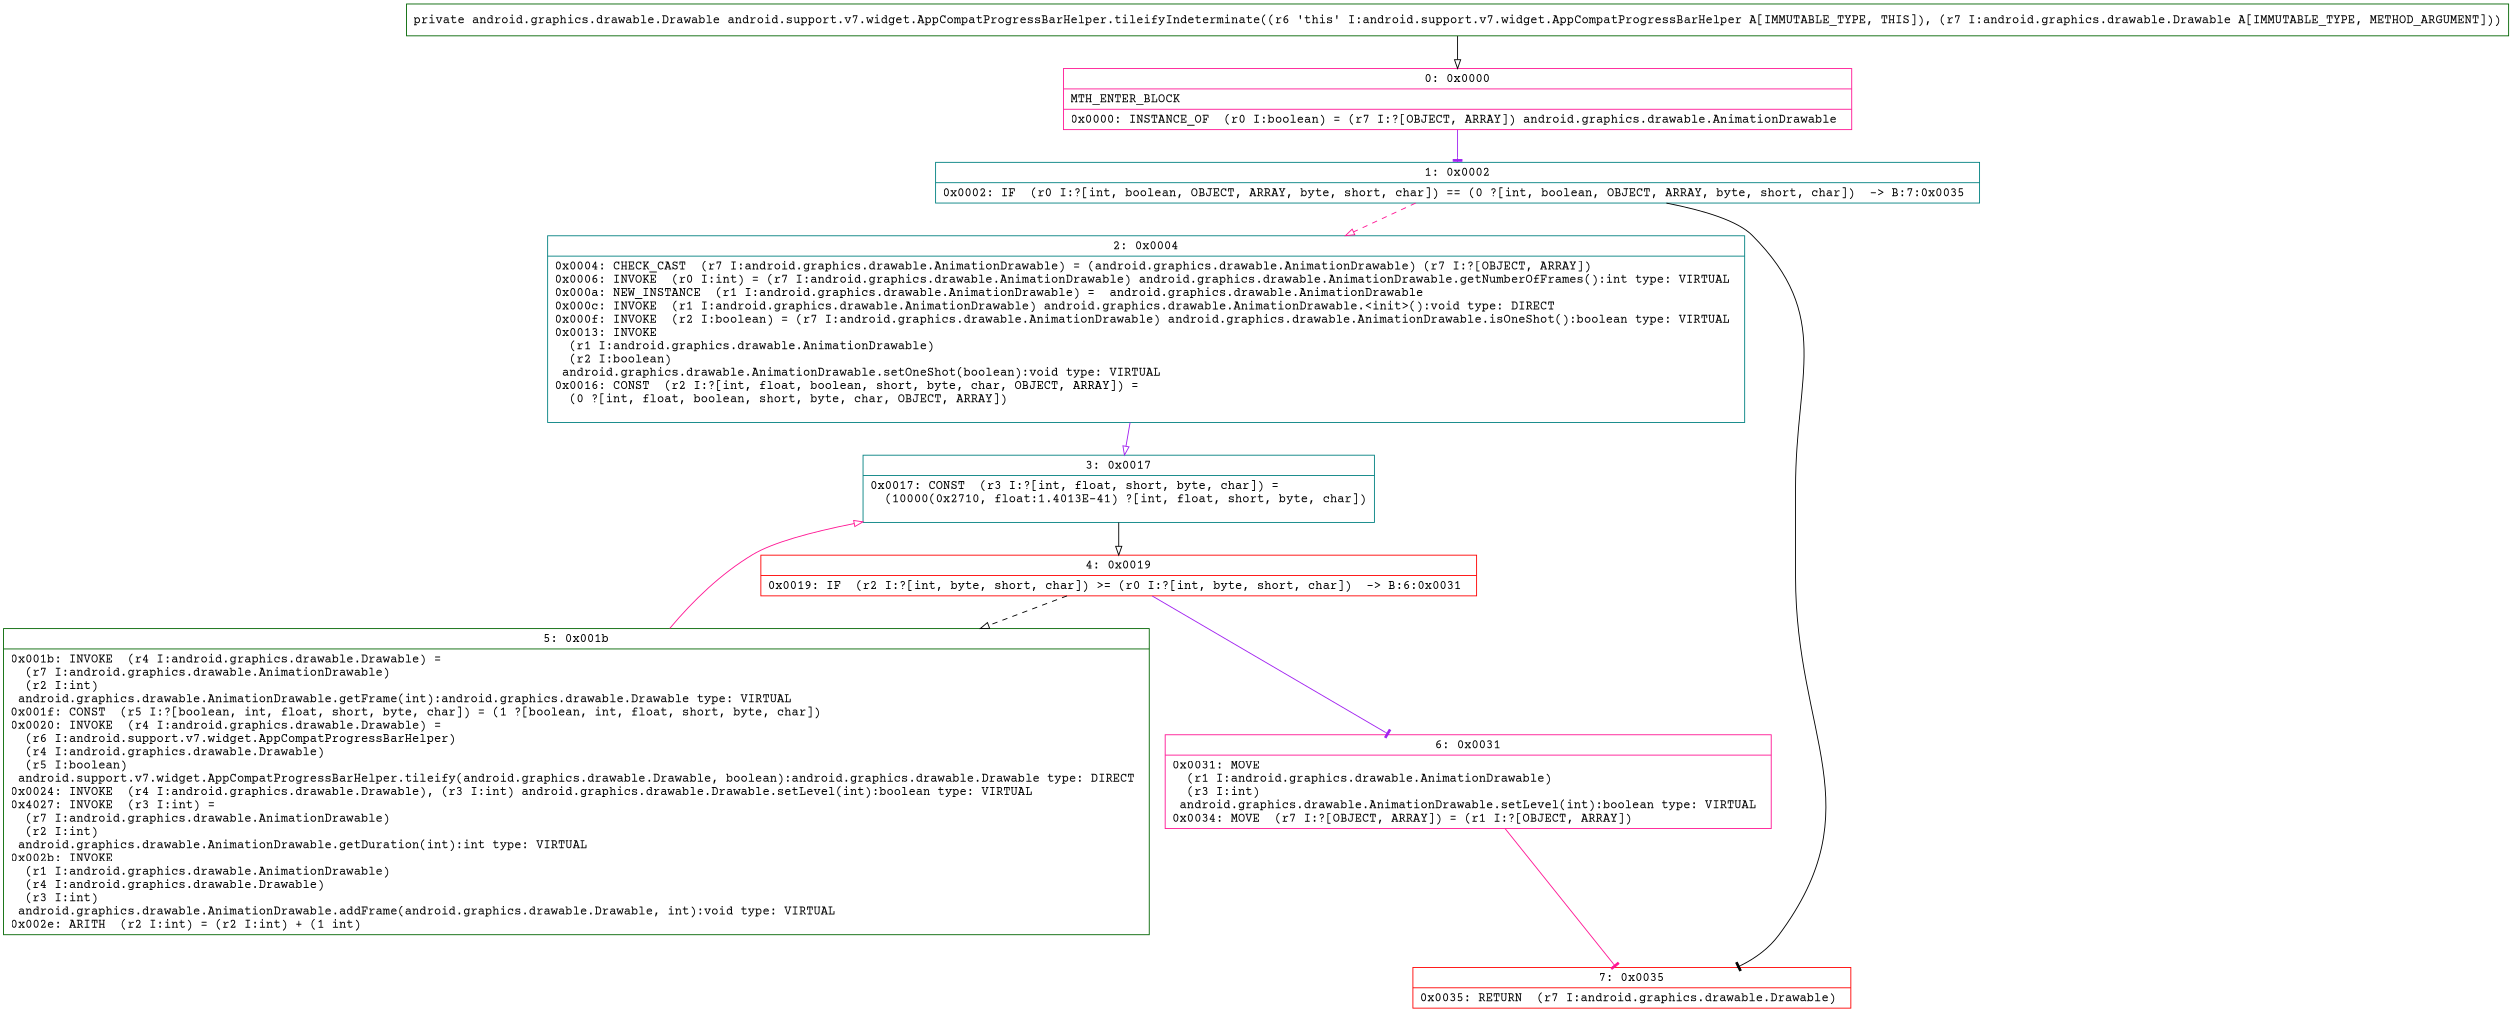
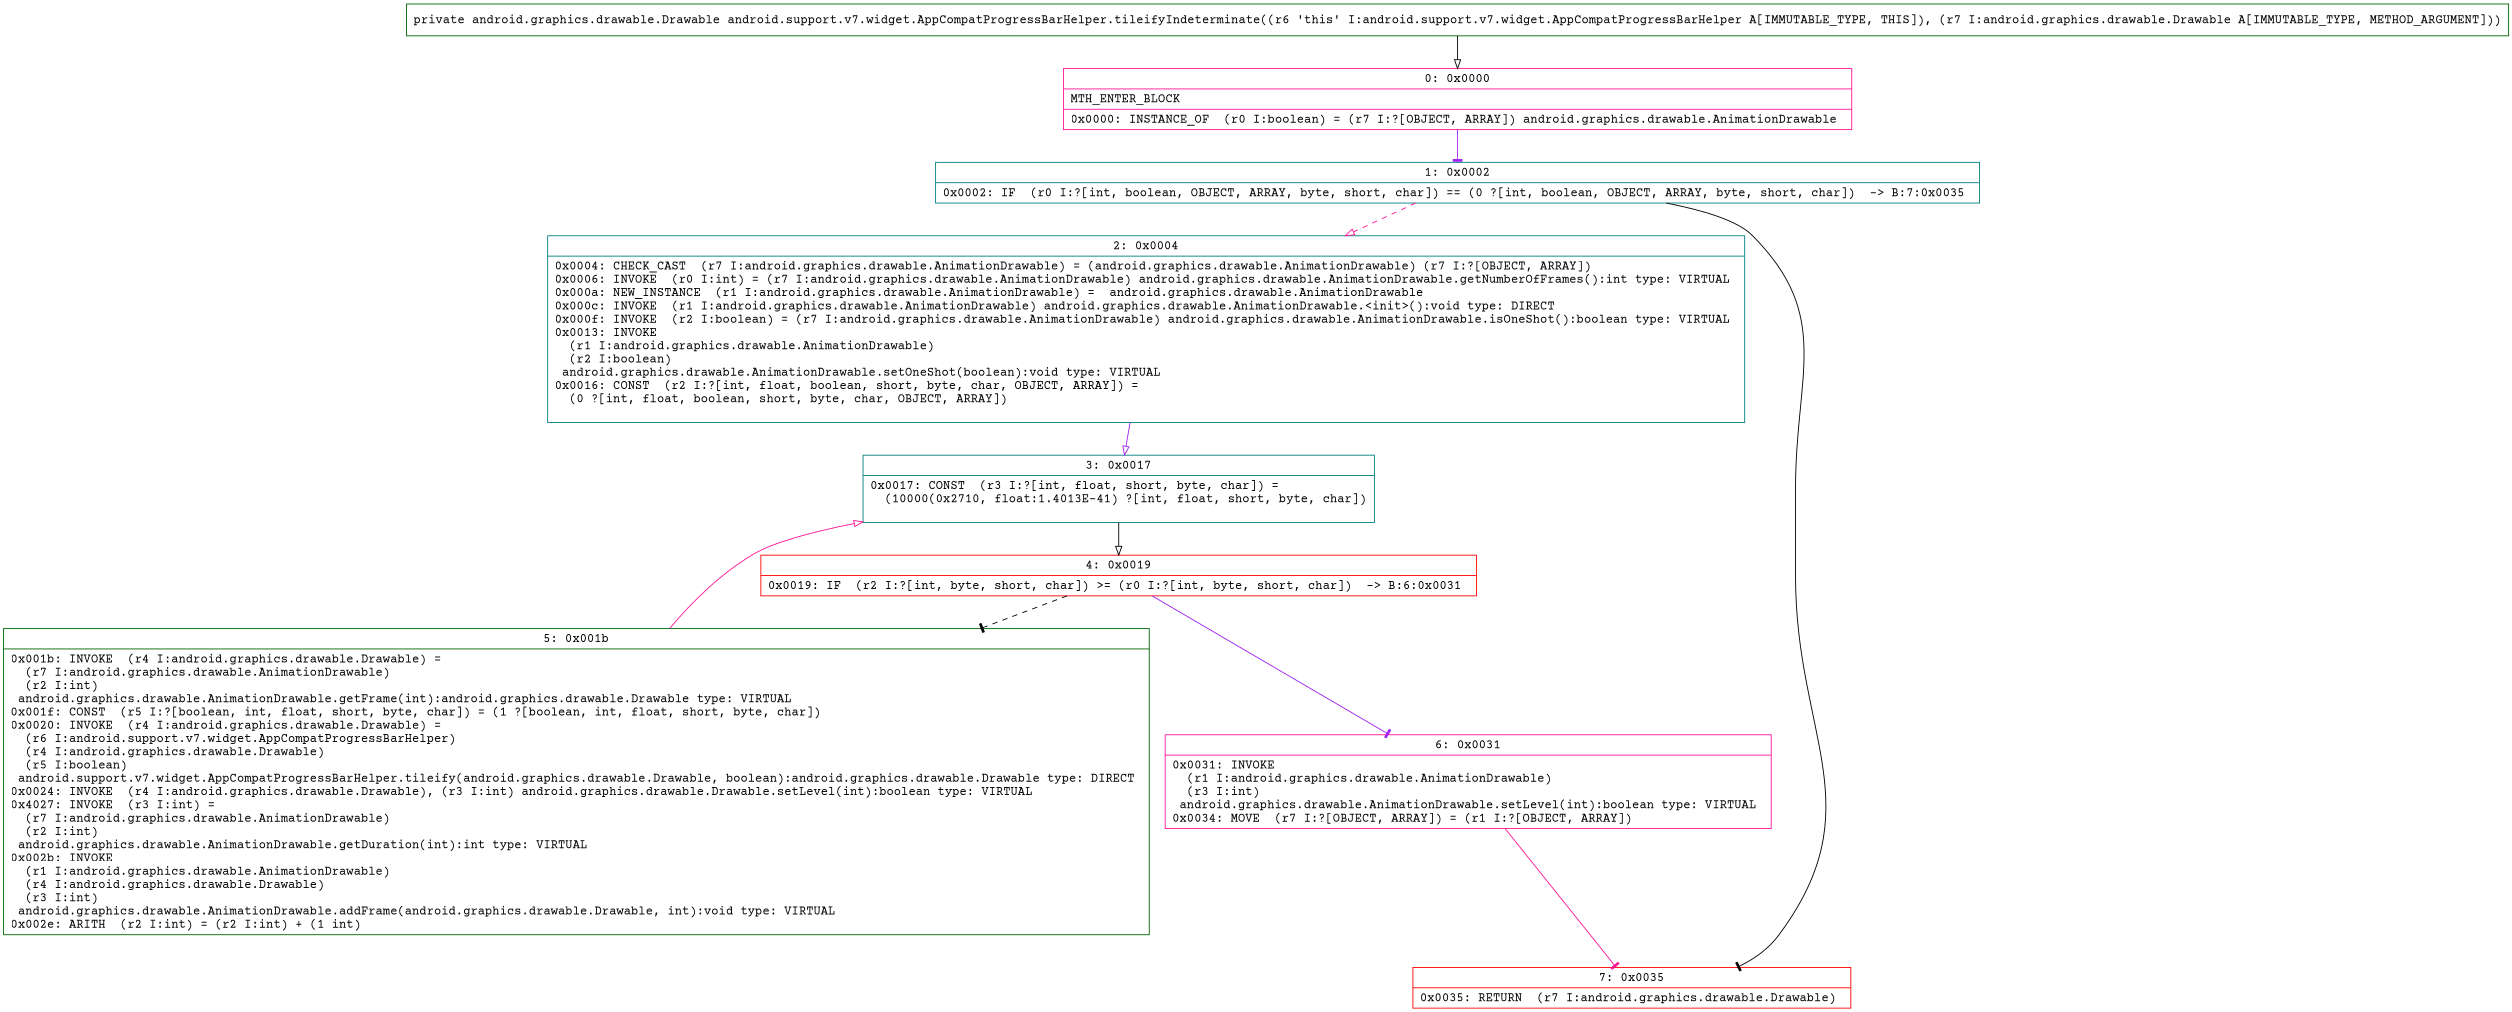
edge "4: 0x0019" -> "5: 0x001b": arrowhead onormal -> tee
node "6: 0x0031": text "0x0031: MOVE" -> "0x0031: INVOKE"
